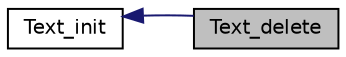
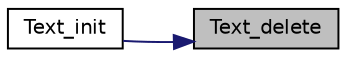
edge "Text_delete" -> "Text_init": reversed
